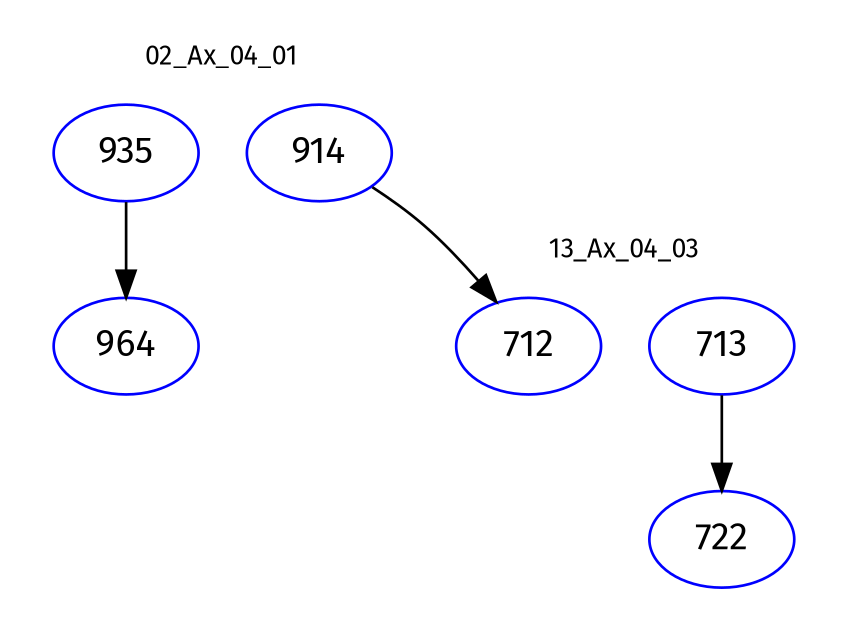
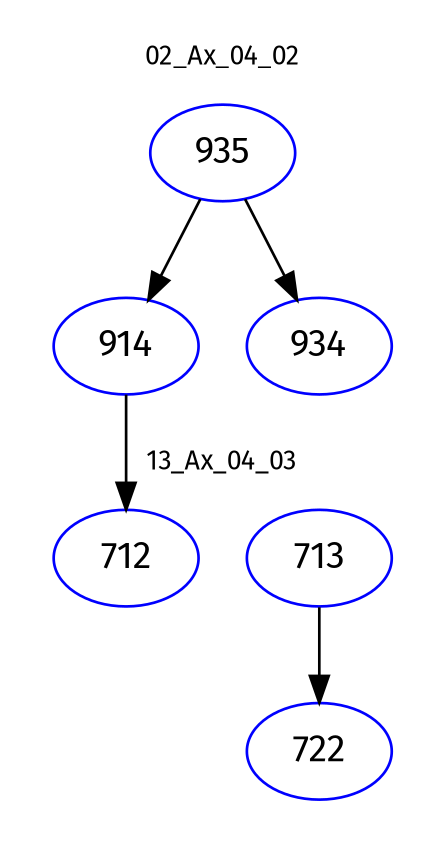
cluster "02_Ax_04_01": label "02_Ax_04_01" -> "02_Ax_04_02"
edge "935" -> "914": added
node "964": label "964" -> "934"
